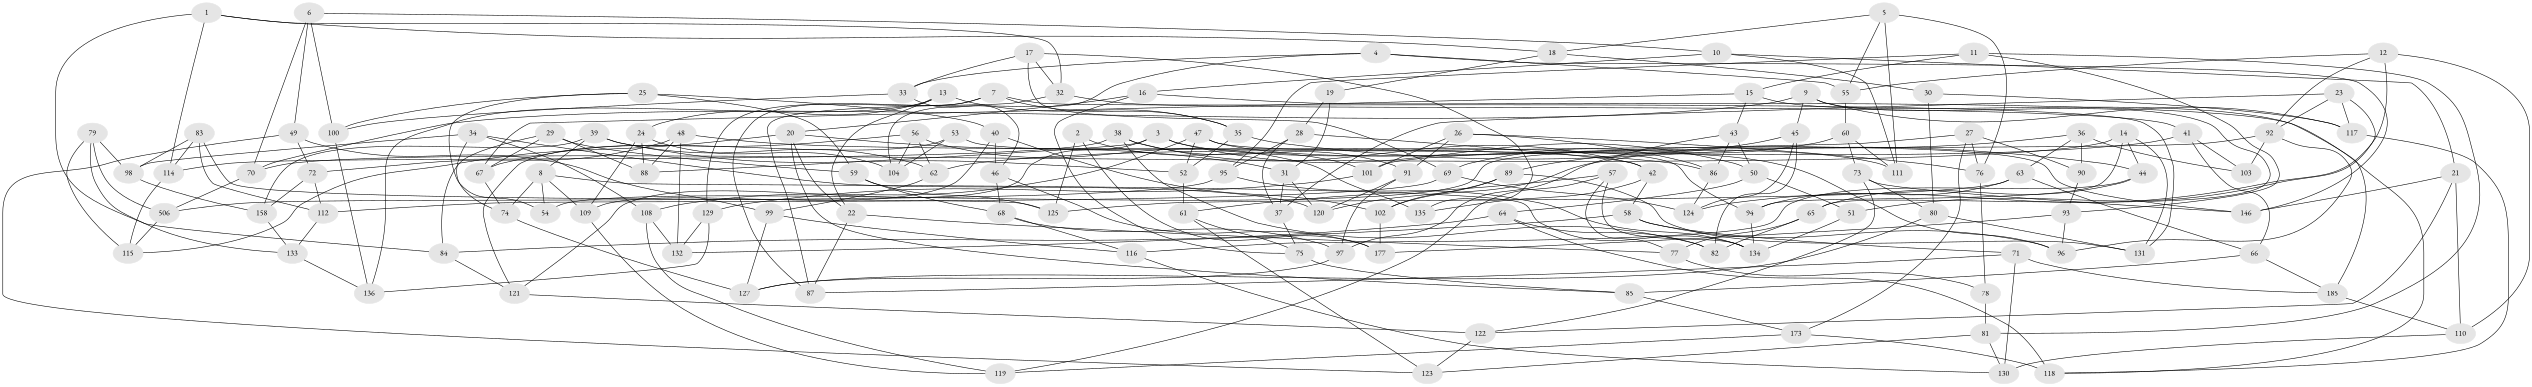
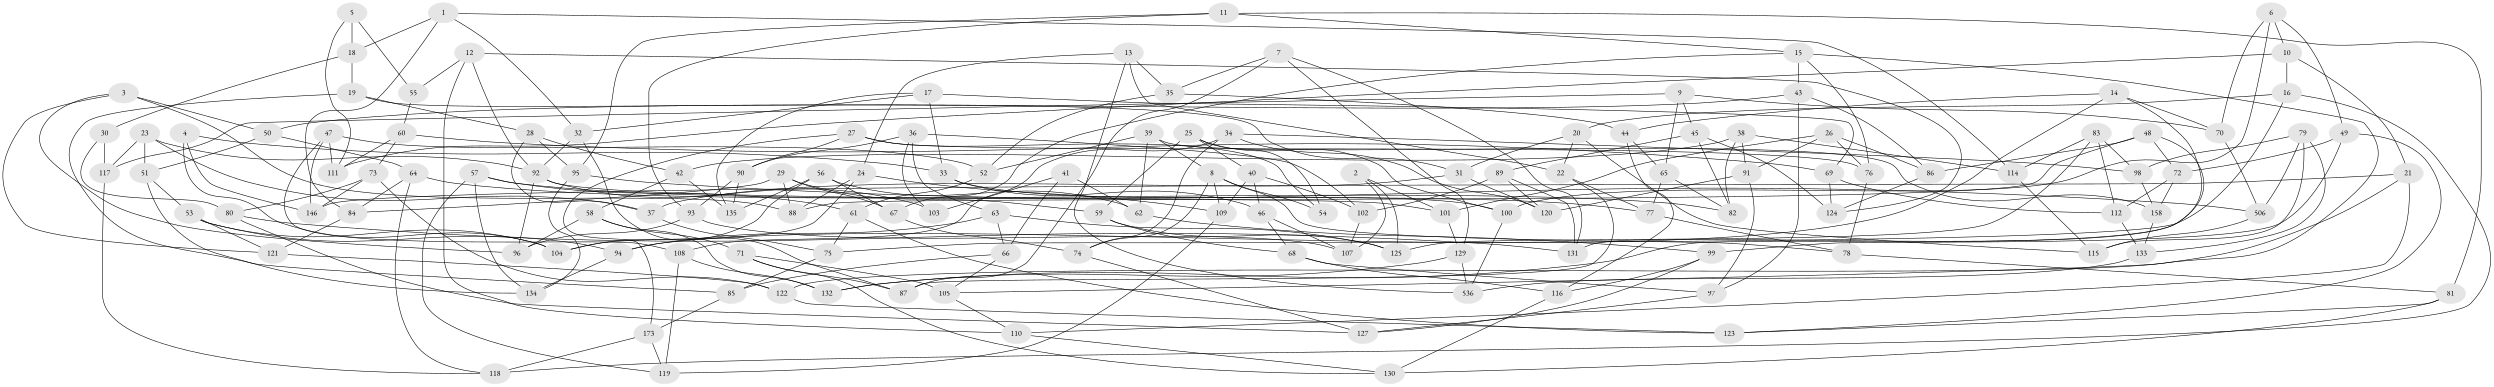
edge "5" -- "76": now "15" -- "76"
edge "4" -- "55": removed
edge "32" -- "41": now "32" -- "92"
edge "8" -- "134": now "8" -- "78"
edge "51" -- "53": added
edge "90" -- "135": added
node "177": label "177" -> "107"
edge "20" -- "85": now "19" -- "85"
node "136": label "136" -> "536"
node "185": label "185" -> "105"
